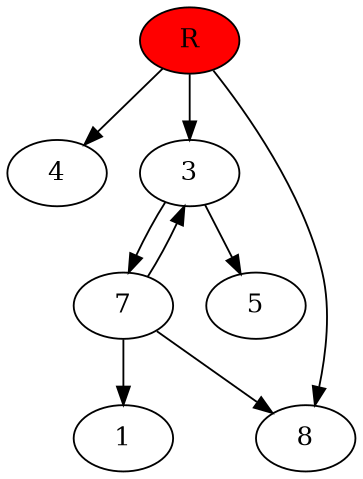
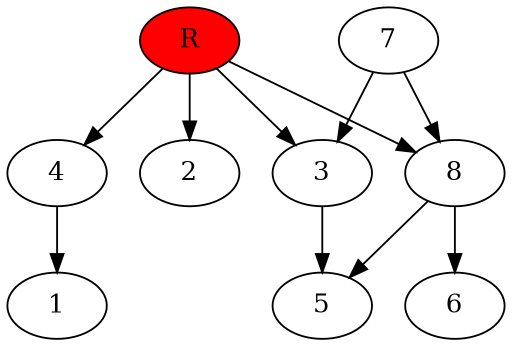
node "2": added
edge "3" -> "7": removed
edge "8" -> "5": added
node "6": added
edge "7" -> "1": now "4" -> "1"
